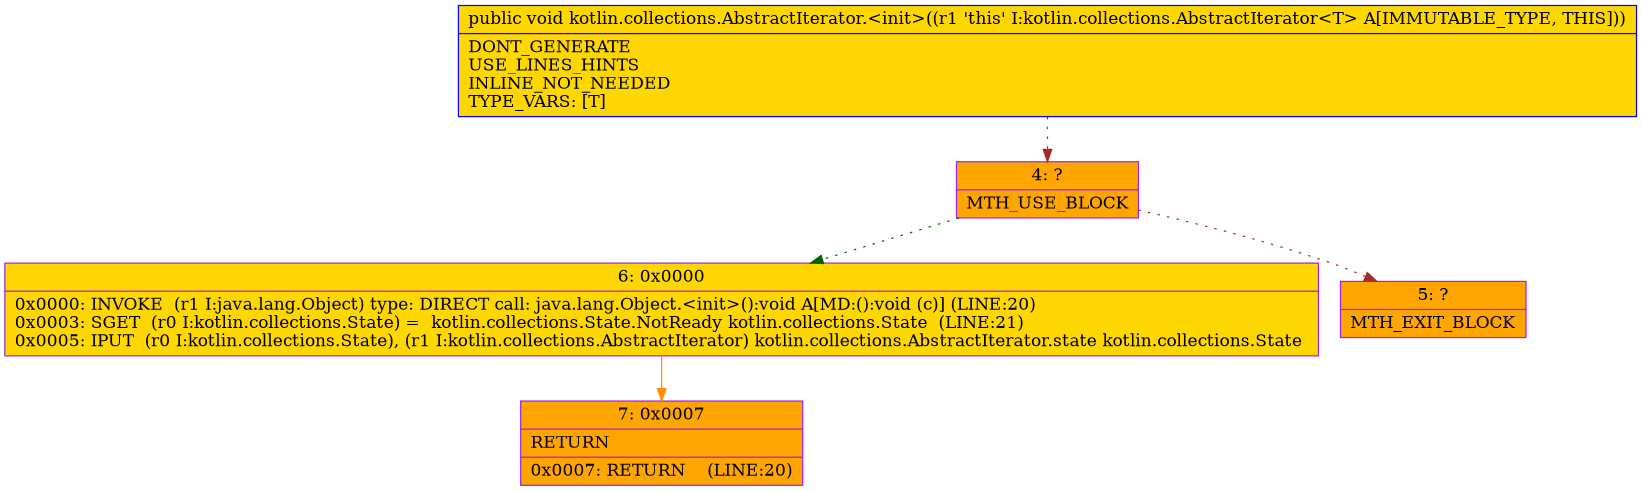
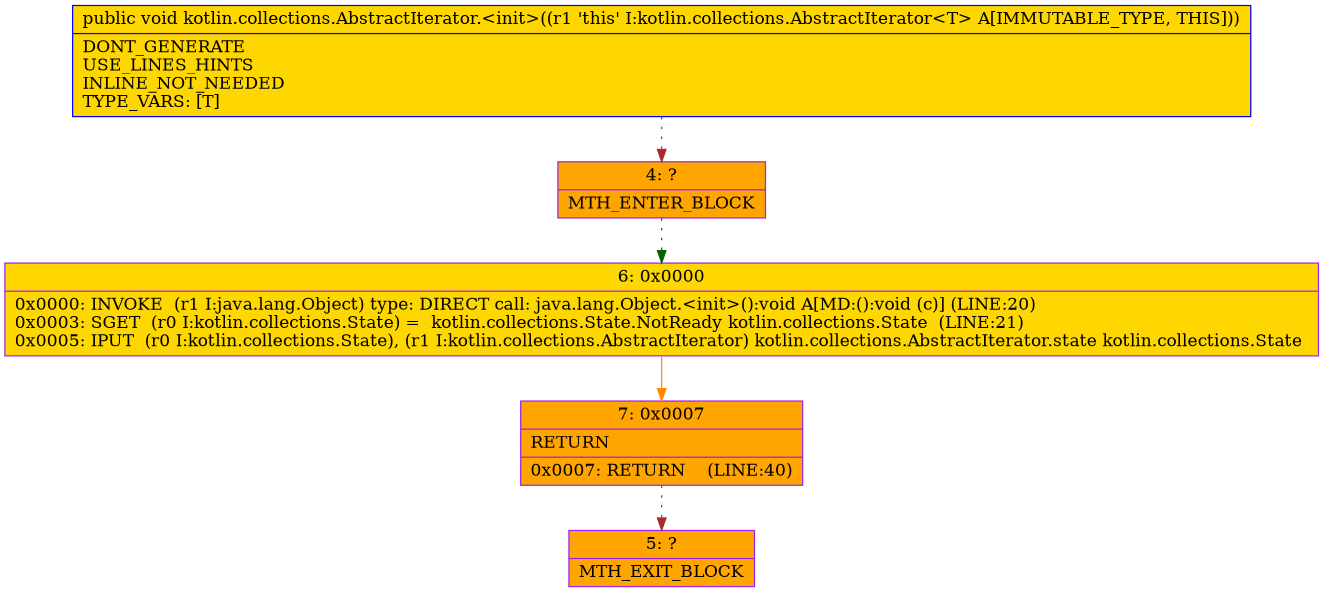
node "4: ?": text "MTH_USE_BLOCK" -> "MTH_ENTER_BLOCK"
edge "4: ?" -> "5: ?": now "7: 0x0007" -> "5: ?"
node "7: 0x0007": text "0x0007: RETURN    (LINE:20)" -> "0x0007: RETURN    (LINE:40)"
